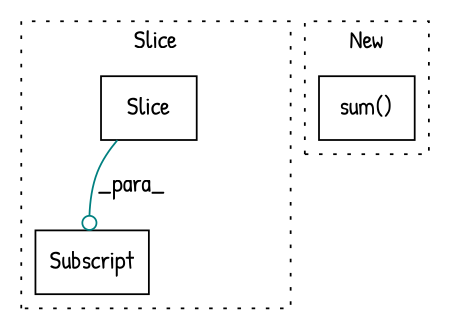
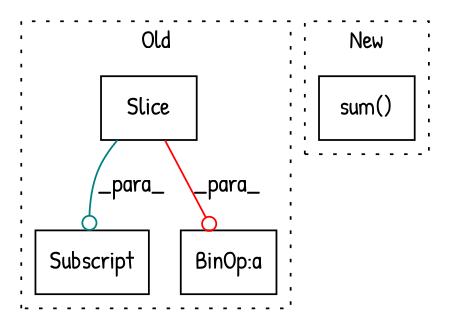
cluster "Slice": label "Slice" -> "Old"
node "BinOp:a": added
